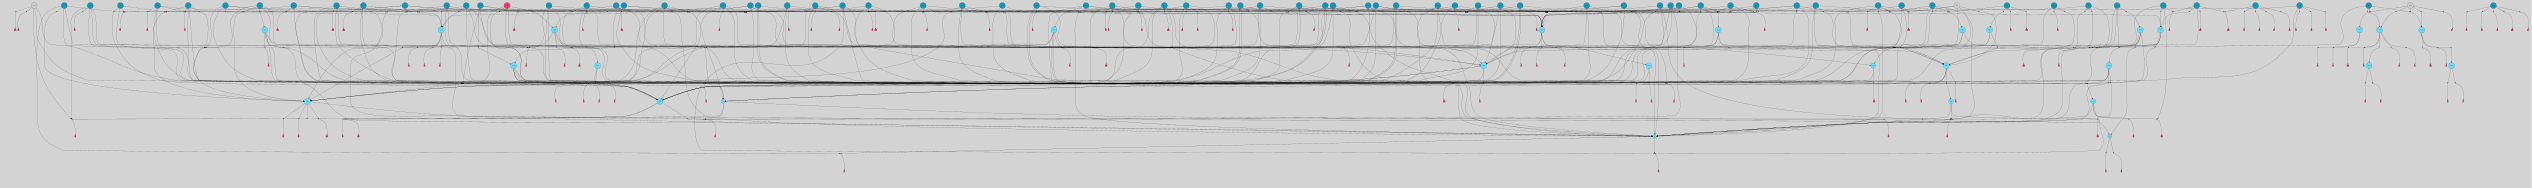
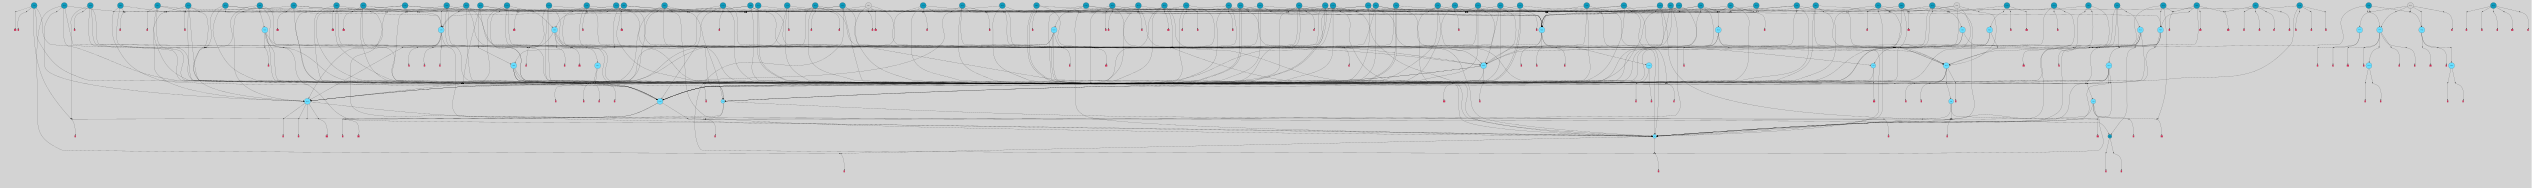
node "T904": fillcolor #cccccc -> #1199bb
node "T939": fillcolor #ff3366 -> #1199bb
node "T827": fillcolor #1199bb -> #cccccc
node "T3": fillcolor #66ddff -> #1199bb
